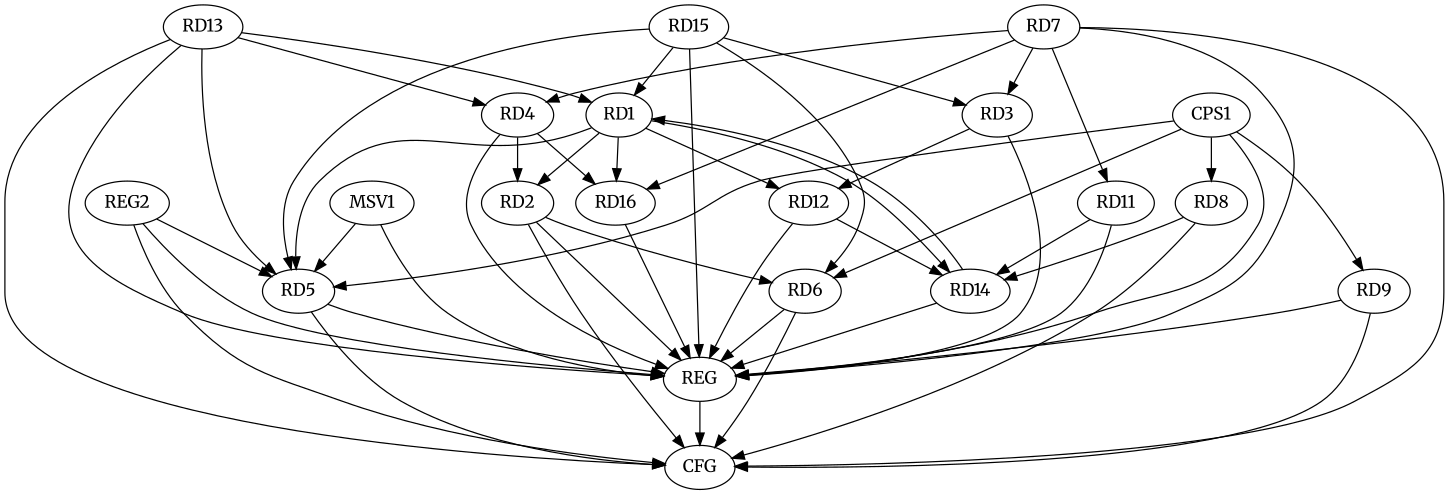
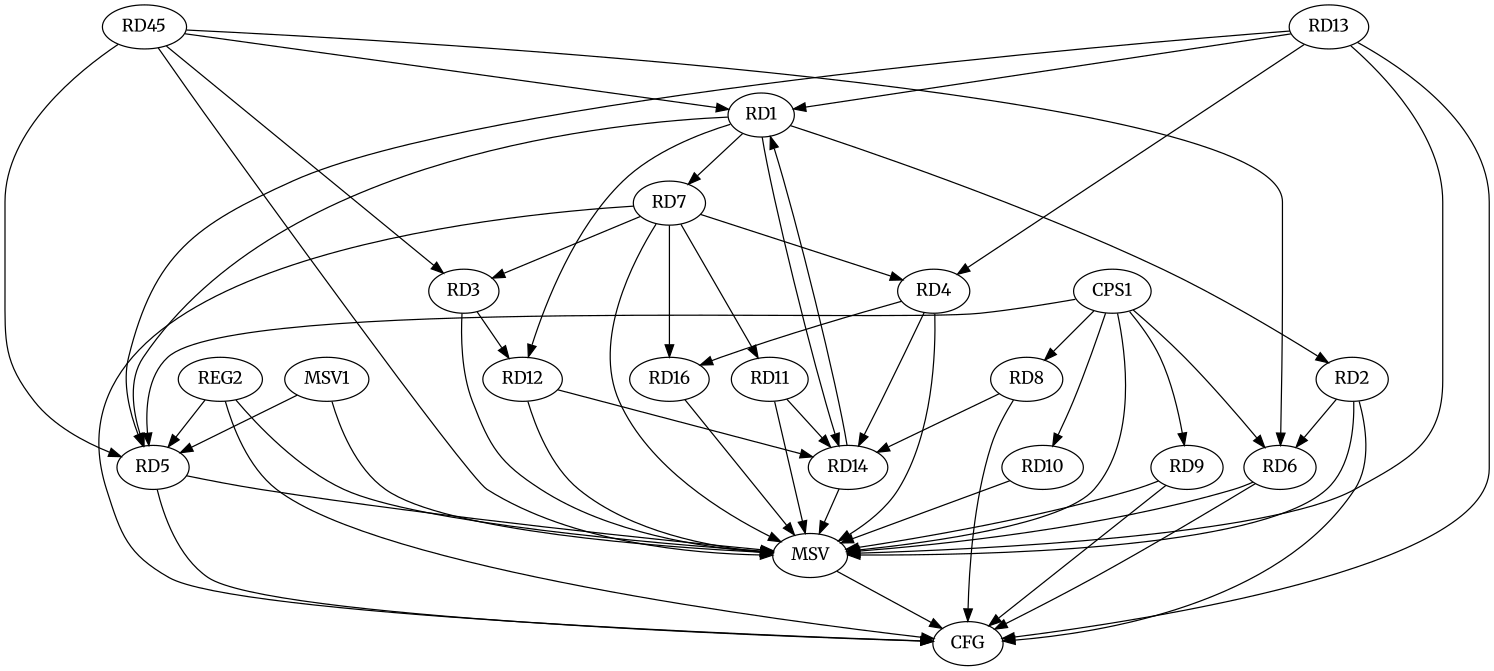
node "RD15": label "RD15" -> "RD45"
edge "RD4" -> "RD2": now "RD4" -> "RD14"
edge "RD1" -> "RD16": now "RD1" -> "RD7"
node "REG": label "REG" -> "MSV"
node "RD10": added
